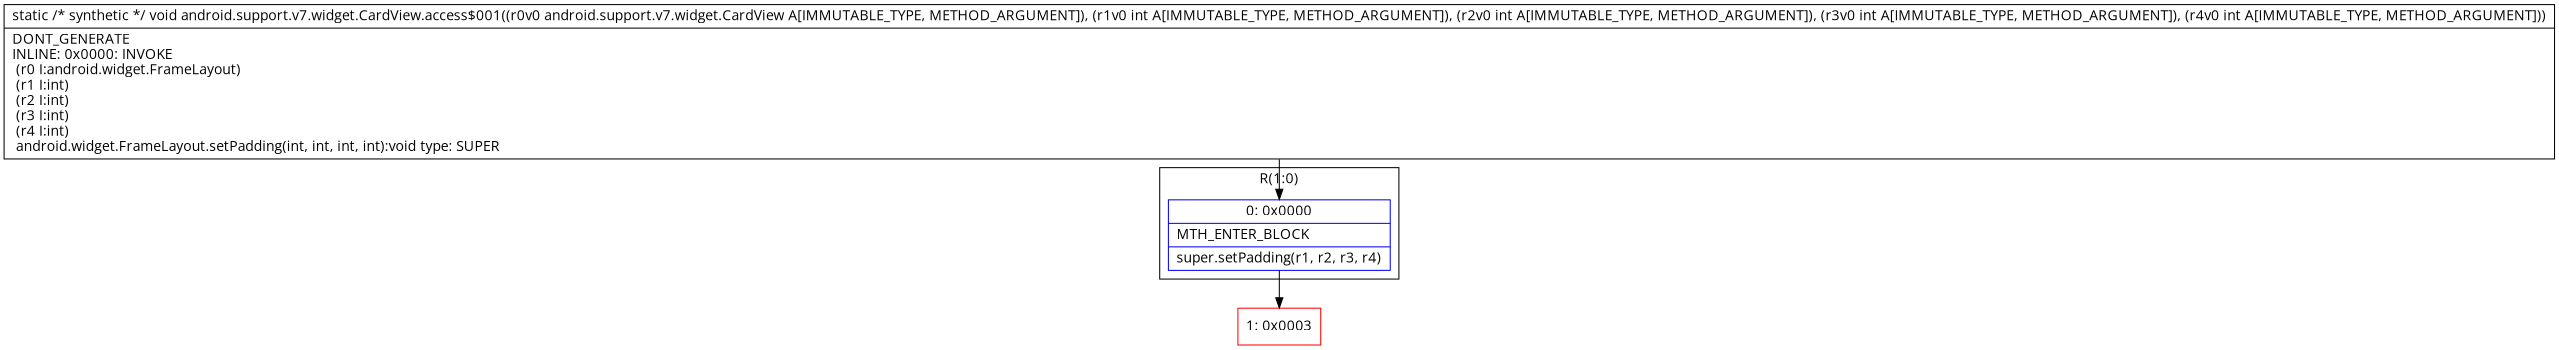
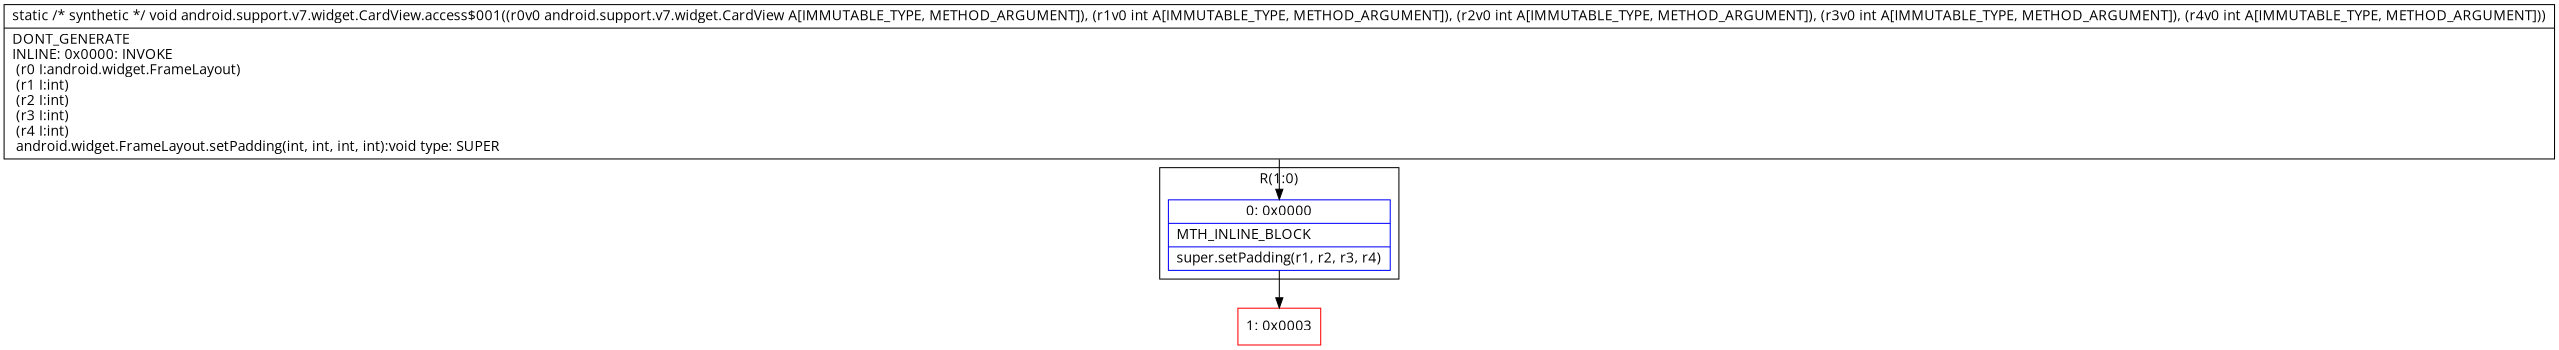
node "0: 0x0000": text "MTH_ENTER_BLOCK" -> "MTH_INLINE_BLOCK"
